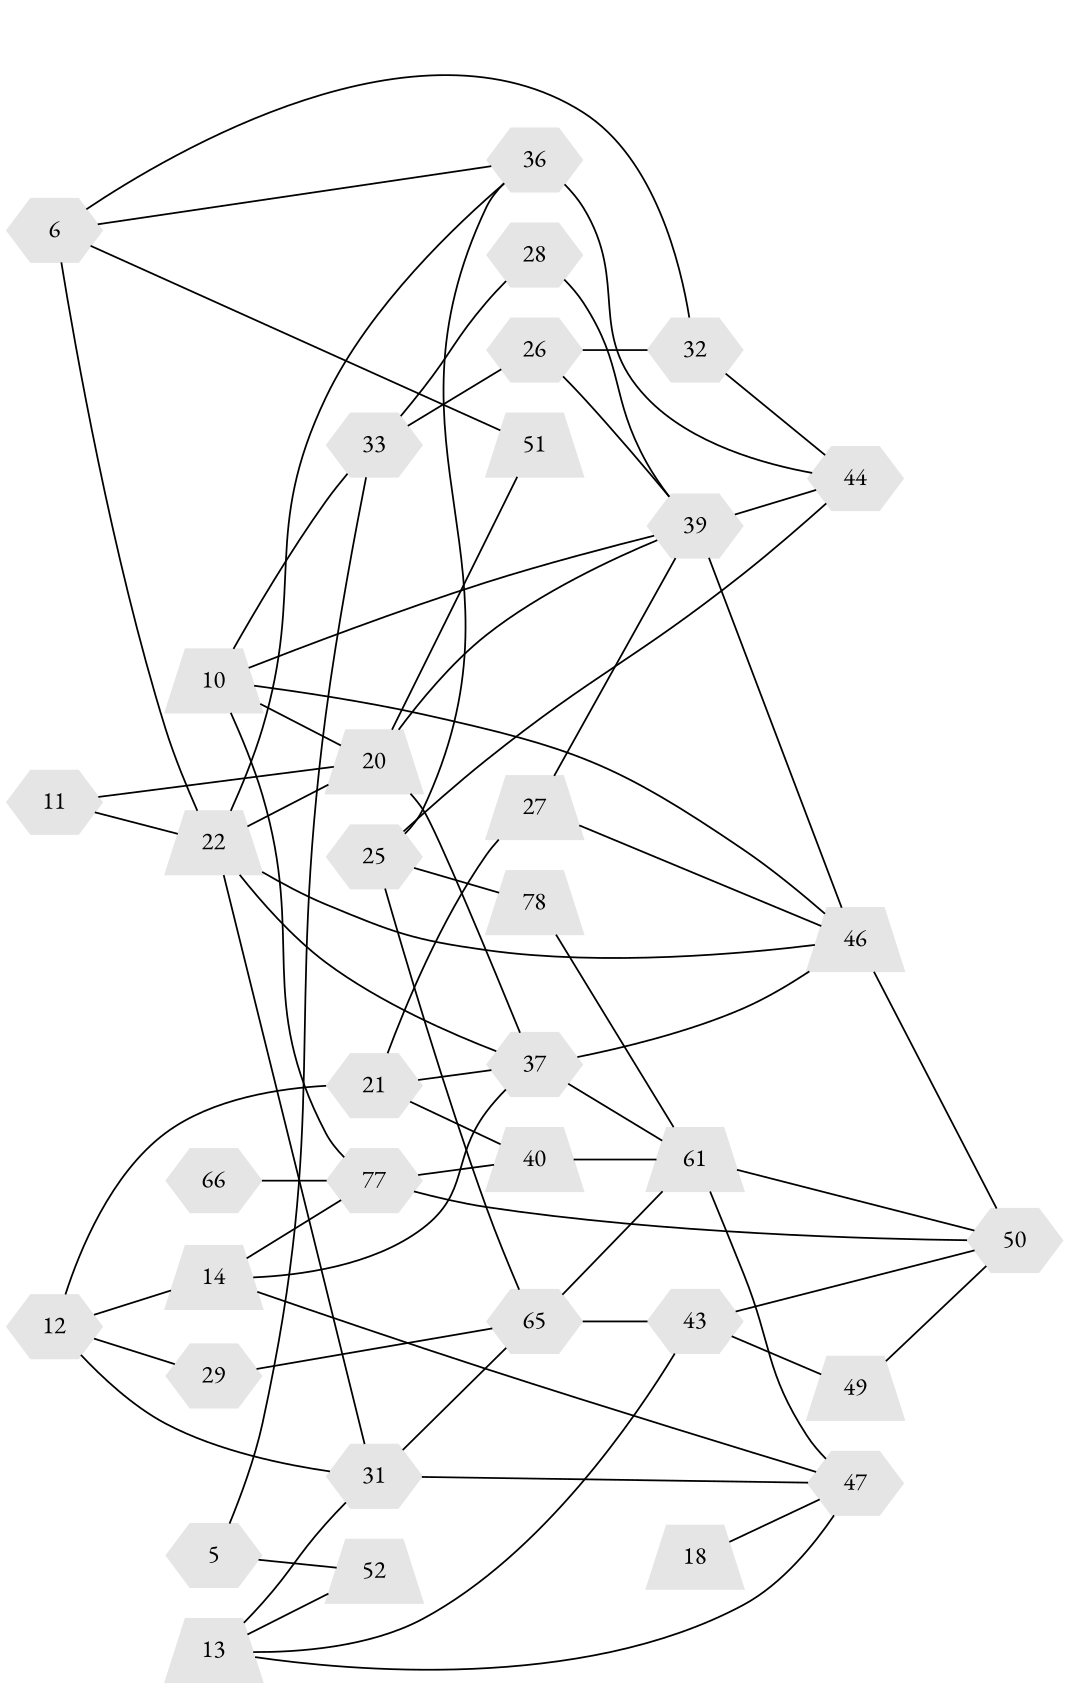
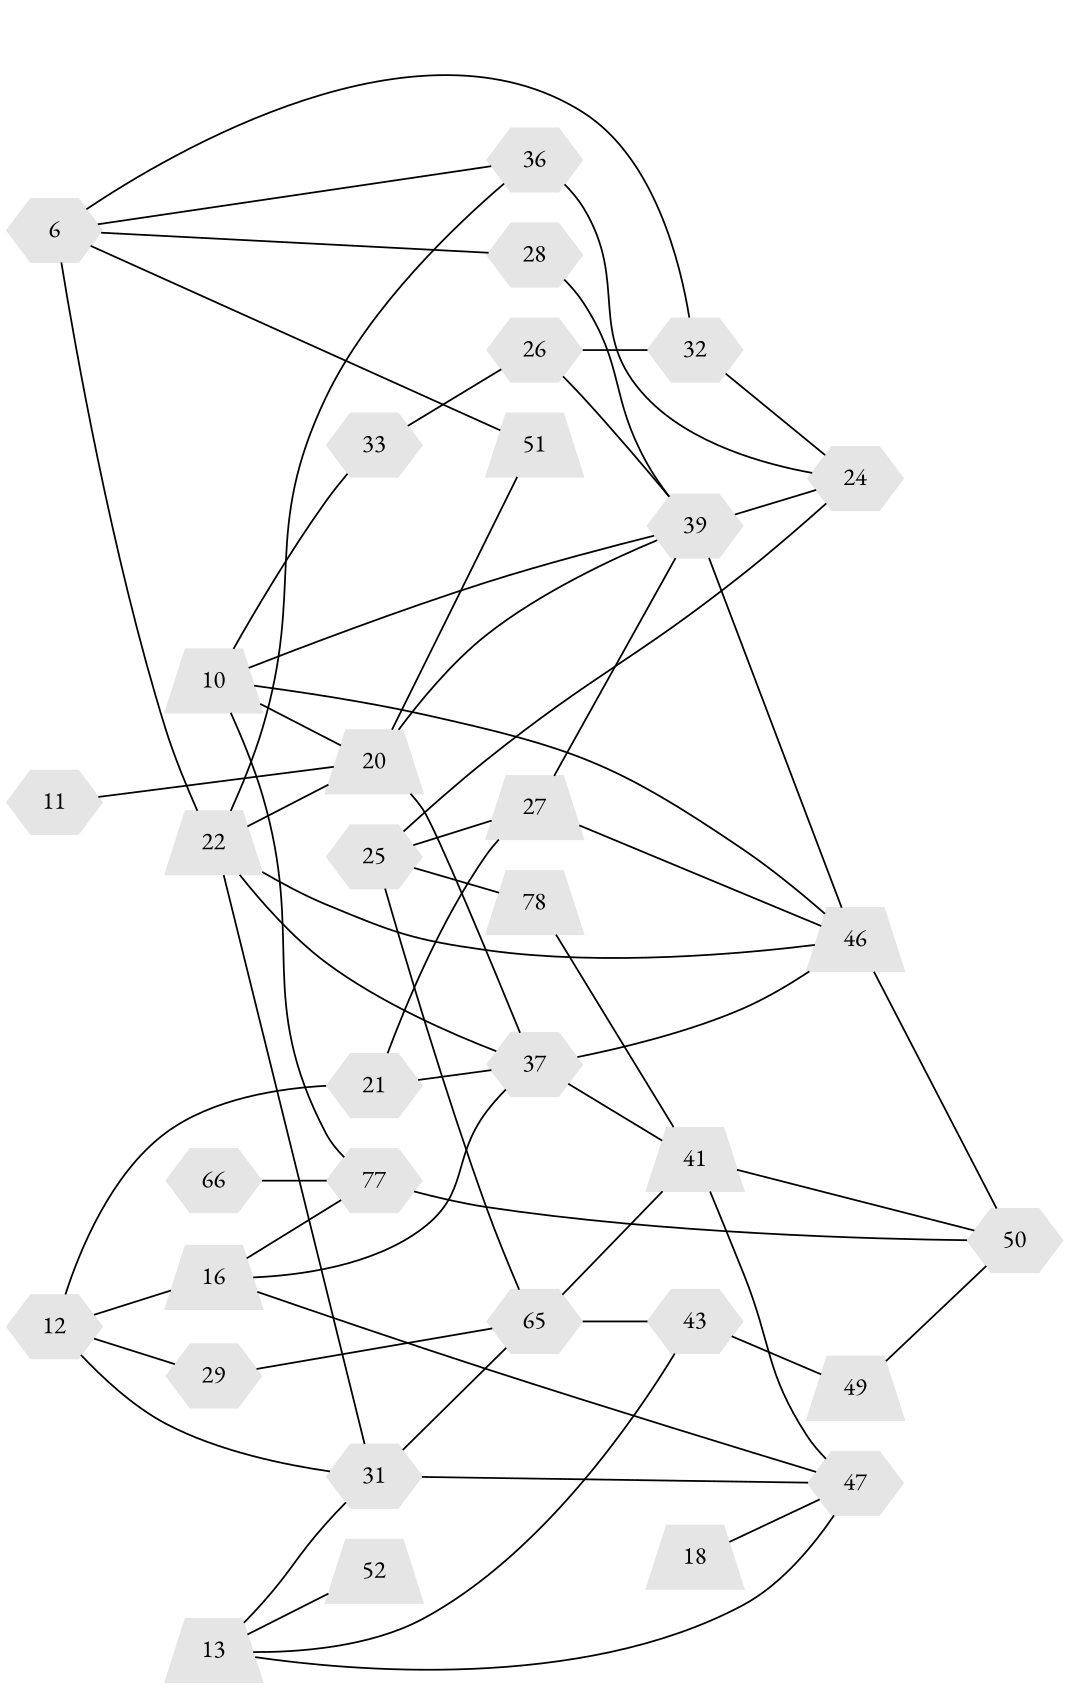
edge "28" -- "33": now "28" -- "6"
node "44": label "44" -> "24"
edge "36" -- "25": now "27" -- "25"
edge "11" -- "22": removed
node "40": removed
node "61": label "61" -> "41"
node "14": label "14" -> "16"
edge "50" -- "43": removed
node "5": removed
